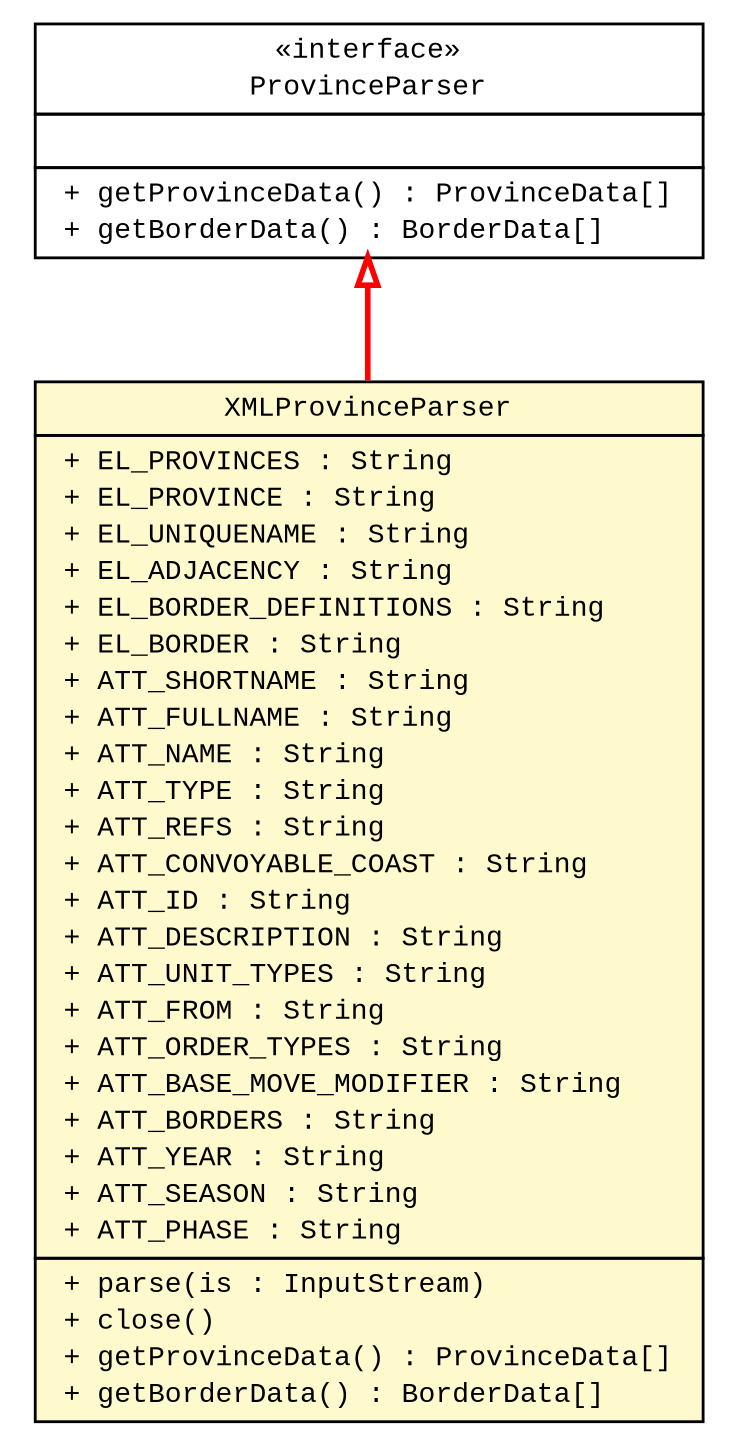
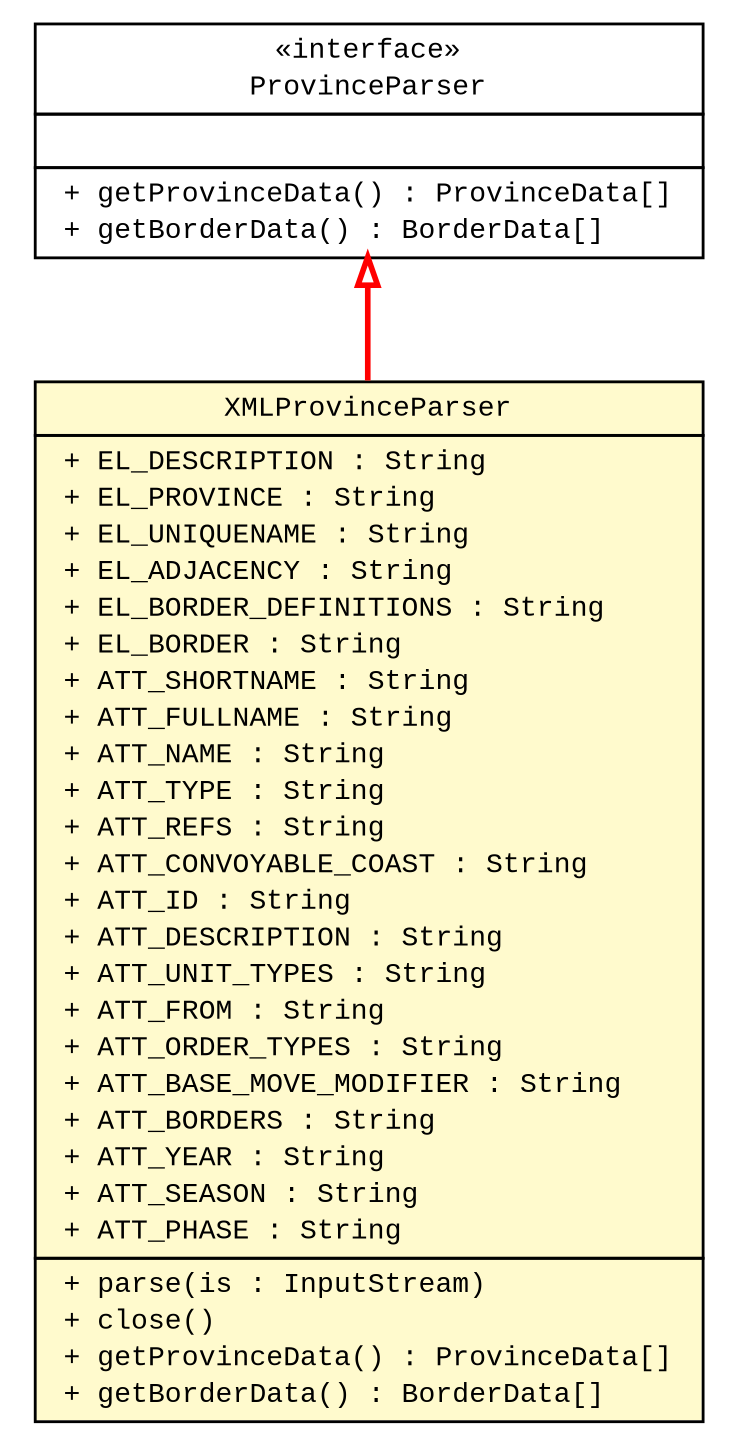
node "XMLProvinceParser": text "+ EL_PROVINCES : String" -> "+ EL_DESCRIPTION : String"
